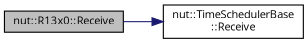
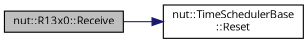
node "nut::TimeSchedulerBase ::Receive": label "nut::TimeSchedulerBase ::Receive" -> "nut::TimeSchedulerBase ::Reset"
